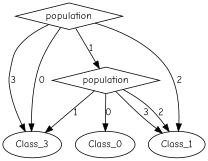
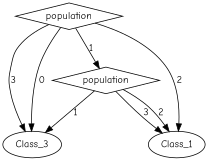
node "Class_0": removed
